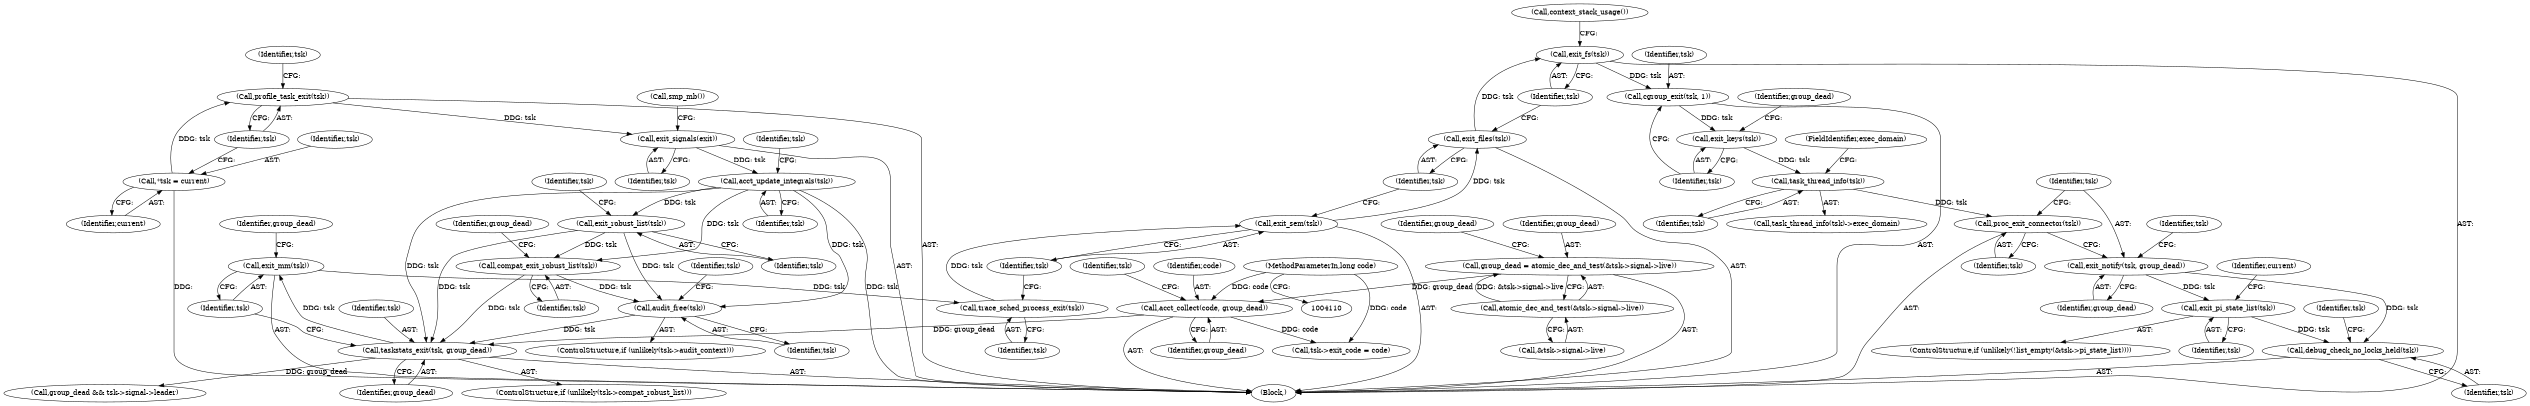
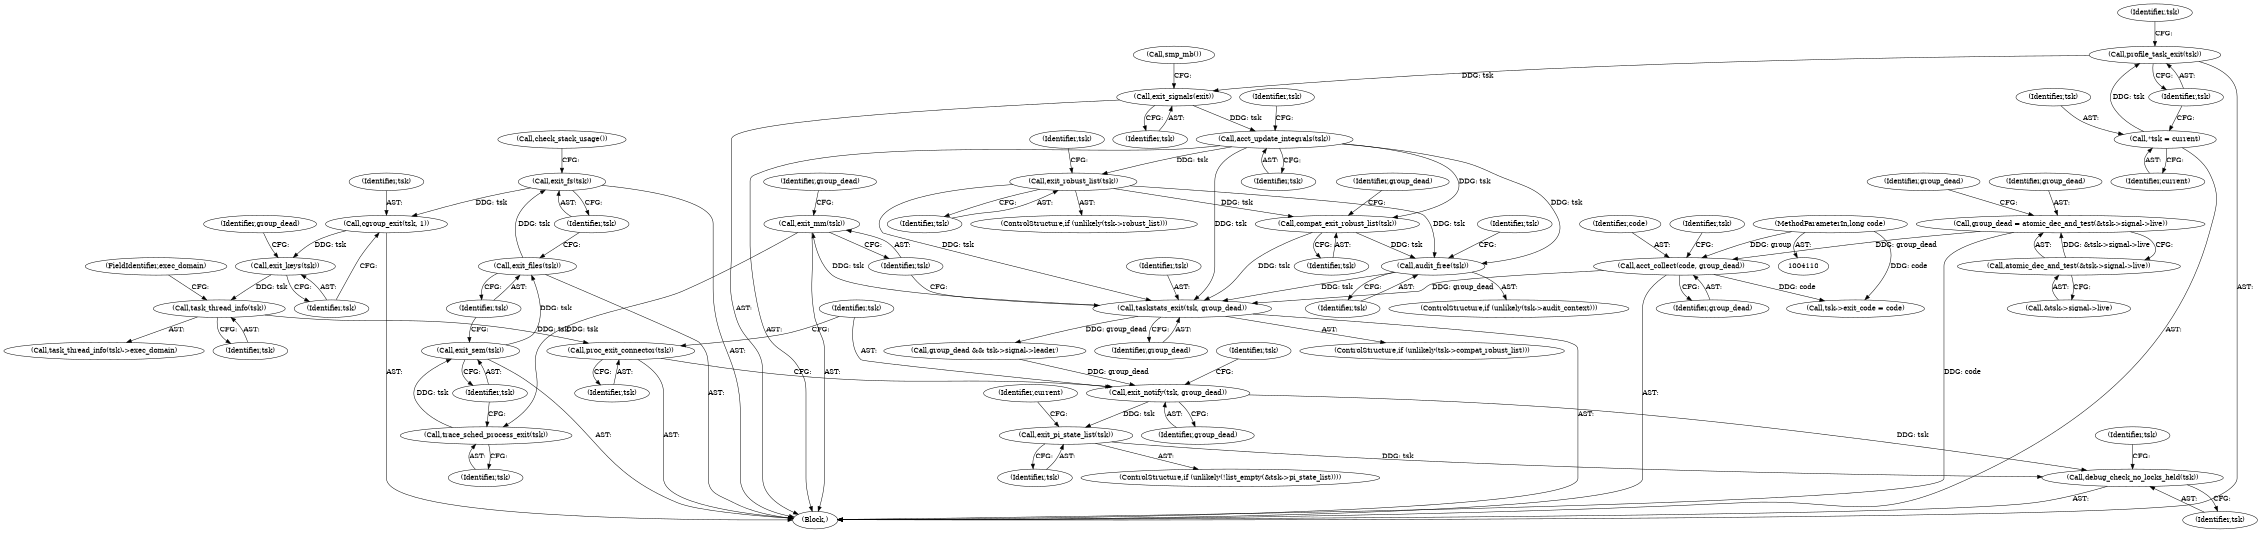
node "(Call,context_stack_usage())": label "(Call,context_stack_usage())" -> "(Call,check_stack_usage())"
node "(ControlStructure,if (unlikely(tsk->robust_list)))": added
edge "(Call,*tsk = current)" -> "(Block,)": label "DDG: " -> "AST: "
edge "(Call,acct_update_integrals(tsk))" -> "(Block,)": label "DDG: tsk" -> "AST: "
edge "(MethodParameterIn,long code)" -> "(Call,acct_collect(code, group_dead))": label "DDG: code" -> "DDG: group"
edge "(MethodParameterIn,long code)" -> "1004110": label "CFG: " -> "AST: "
edge "(Call,group_dead = atomic_dec_and_test(&tsk->signal->live))" -> "(Block,)": label "AST: " -> "DDG: code"
edge "(Call,group_dead && tsk->signal->leader)" -> "(Call,exit_notify(tsk, group_dead))": added, label "DDG: group_dead"
